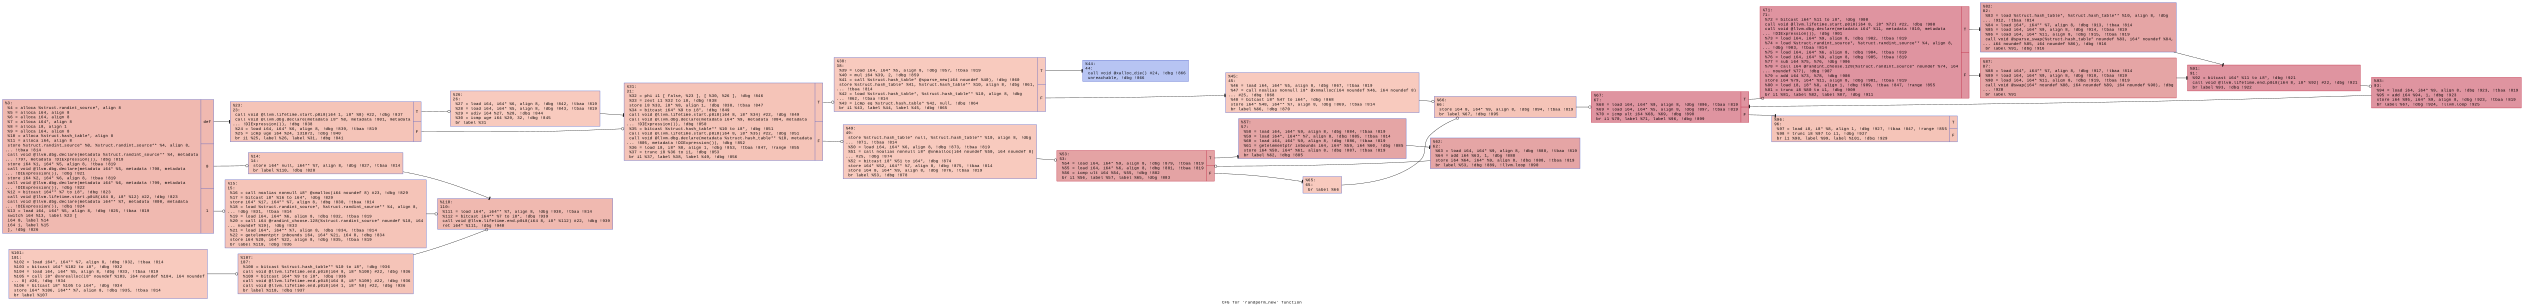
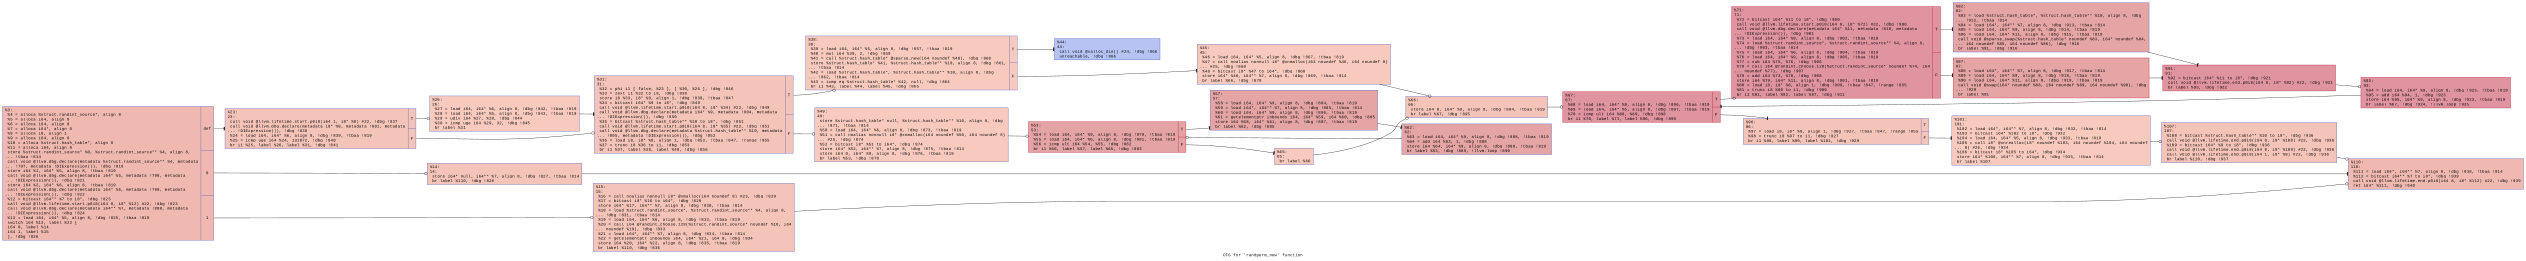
edge "%96:" -> "%101:": added
